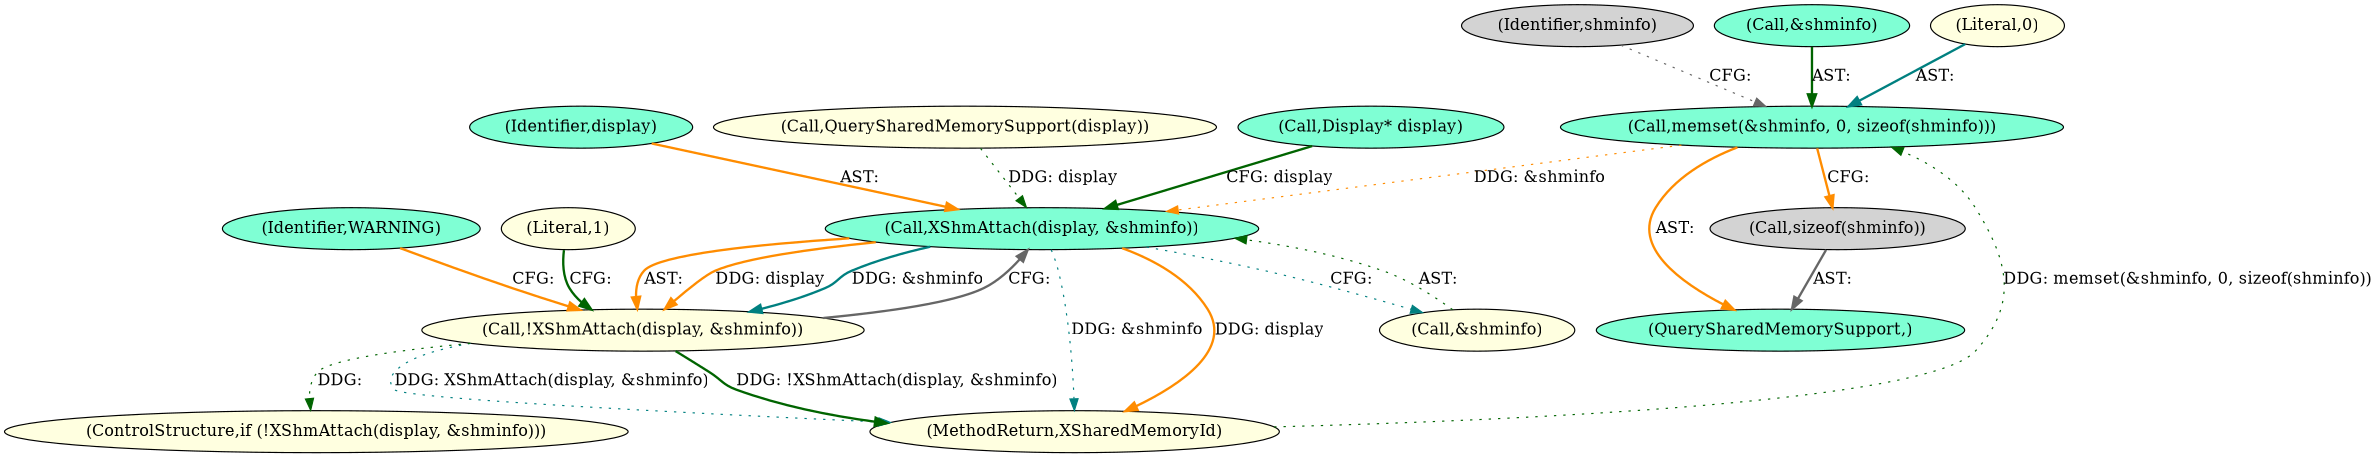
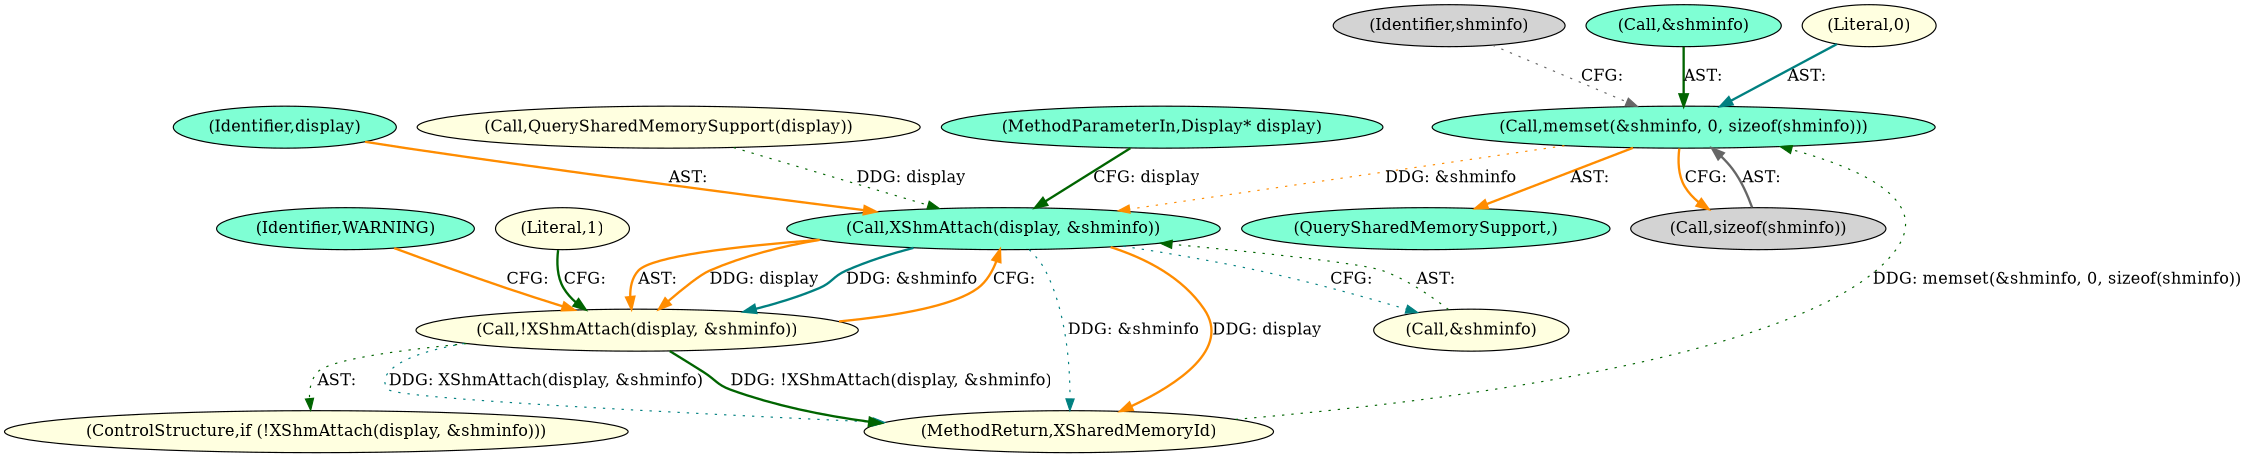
node "(Call,Display* display)": label "(Call,Display* display)" -> "(MethodParameterIn,Display* display)"
edge "(Call,sizeof(shminfo))" -> "(QuerySharedMemorySupport,)": now "(Call,sizeof(shminfo))" -> "(Call,memset(&shminfo, 0, sizeof(shminfo)))"
edge "(Call,!XShmAttach(display, &shminfo))" -> "(Call,XShmAttach(display, &shminfo))": color gray40 -> darkorange
edge "(Call,!XShmAttach(display, &shminfo))" -> "(ControlStructure,if (!XShmAttach(display, &shminfo)))": label "DDG: " -> "AST: "
